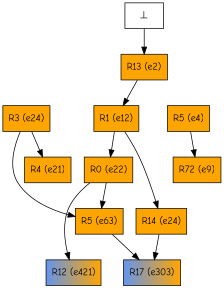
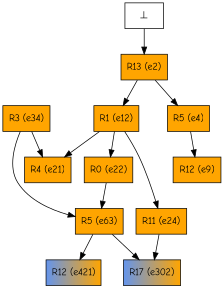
edge "R13 (e2)" -> "R5 (e4)": added
node "R3 (e24)": label "R3 (e24)" -> "R3 (e34)"
edge "R1 (e12)" -> "R4 (e21)": added
node "R72 (e9)": label "R72 (e9)" -> "R12 (e9)"
edge "R0 (e22)" -> "R12 (e421)": now "R5 (e63)" -> "R12 (e421)"
node "R14 (e24)": label "R14 (e24)" -> "R11 (e24)"
node "R17 (e303)": label "R17 (e303)" -> "R17 (e302)"
